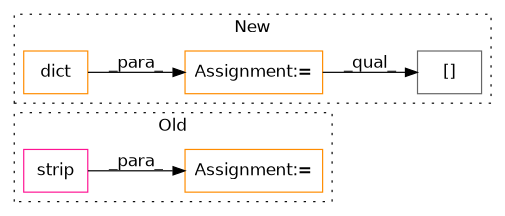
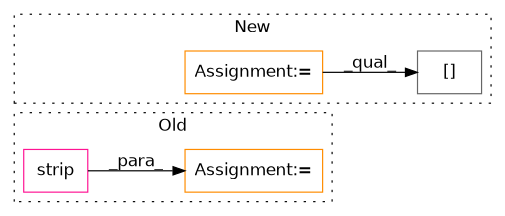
node "dict": removed
